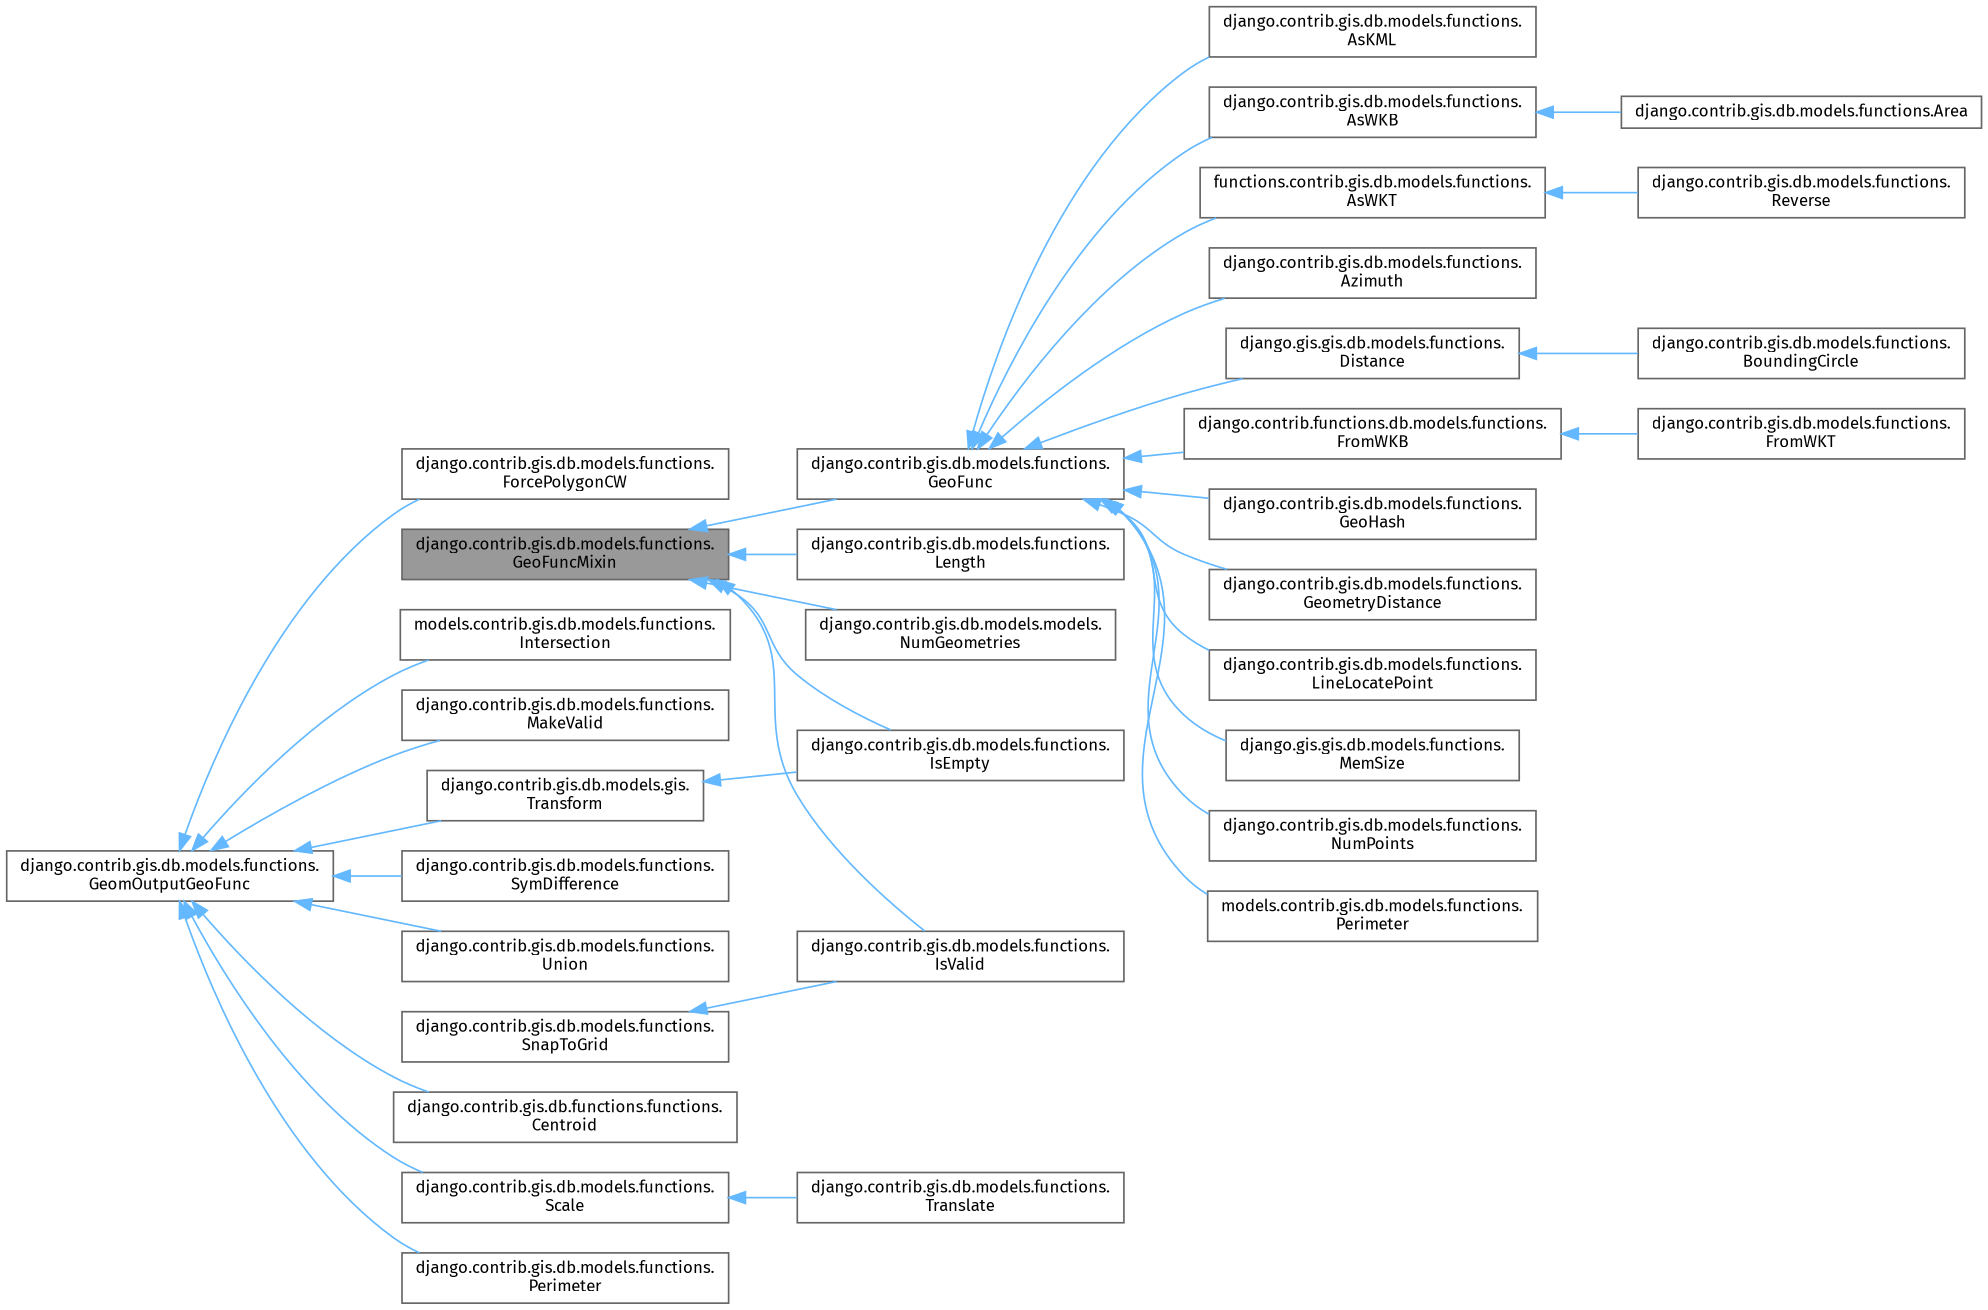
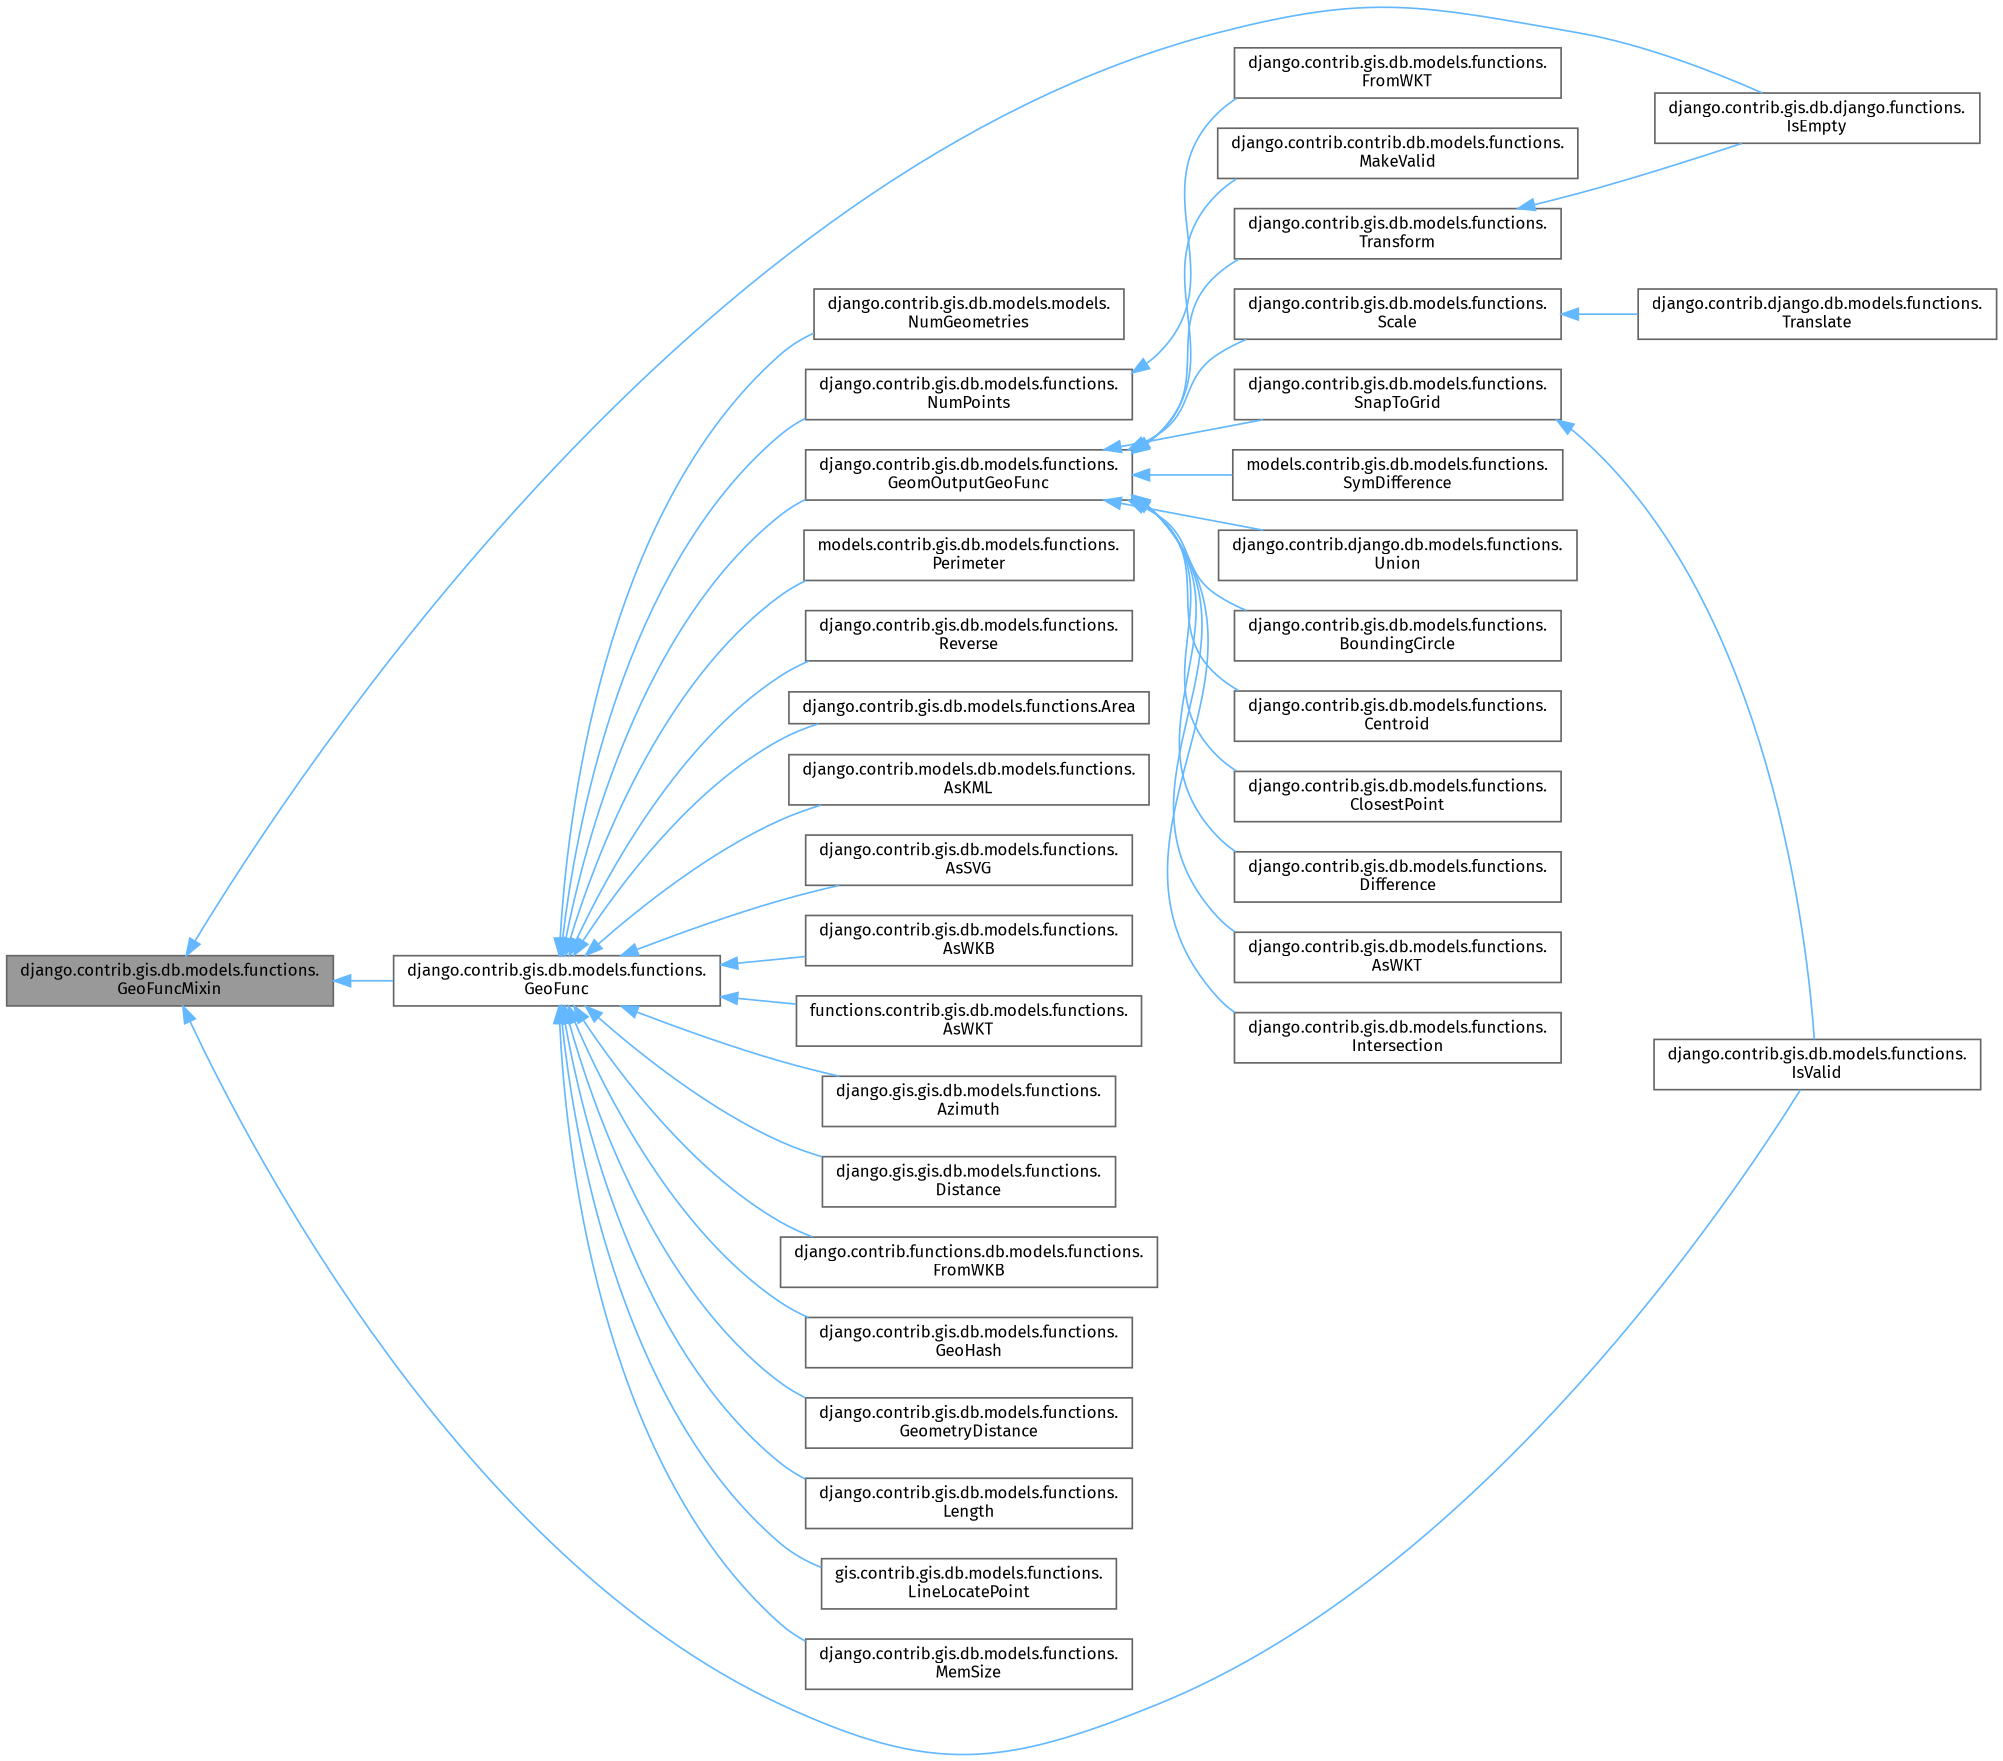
node "django.contrib.gis.db.models.functions. AsKML": label "django.contrib.gis.db.models.functions. AsKML" -> "django.contrib.models.db.models.functions. AsKML"
edge "django.contrib.gis.db.models.functions.Area" -> "django.contrib.gis.db.models.functions. AsWKB": now "django.contrib.gis.db.models.functions.Area" -> "django.contrib.gis.db.models.functions. GeoFunc"
edge "django.contrib.gis.db.models.functions. Reverse" -> "functions.contrib.gis.db.models.functions. AsWKT": now "django.contrib.gis.db.models.functions. Reverse" -> "django.contrib.gis.db.models.functions. GeoFunc"
node "django.contrib.gis.db.models.functions. Azimuth": label "django.contrib.gis.db.models.functions. Azimuth" -> "django.gis.gis.db.models.functions. Azimuth"
edge "django.contrib.gis.db.models.functions. BoundingCircle" -> "django.gis.gis.db.models.functions. Distance": now "django.contrib.gis.db.models.functions. BoundingCircle" -> "django.contrib.gis.db.models.functions. GeomOutputGeoFunc"
edge "django.contrib.gis.db.models.functions. SnapToGrid" -> "django.contrib.gis.db.models.functions. GeomOutputGeoFunc": added
edge "django.contrib.gis.db.models.functions. FromWKT" -> "django.contrib.functions.db.models.functions. FromWKB": now "django.contrib.gis.db.models.functions. FromWKT" -> "django.contrib.gis.db.models.functions. NumPoints"
node "django.contrib.gis.db.models.functions. ForcePolygonCW": label "django.contrib.gis.db.models.functions. ForcePolygonCW" -> "django.contrib.gis.db.models.functions. AsWKT"
edge "django.contrib.gis.db.models.functions. Length" -> "django.contrib.gis.db.models.functions. GeoFuncMixin": now "django.contrib.gis.db.models.functions. Length" -> "django.contrib.gis.db.models.functions. GeoFunc"
edge "django.contrib.gis.db.models.models. NumGeometries" -> "django.contrib.gis.db.models.functions. GeoFuncMixin": now "django.contrib.gis.db.models.models. NumGeometries" -> "django.contrib.gis.db.models.functions. GeoFunc"
node "models.contrib.gis.db.models.functions. Intersection": label "models.contrib.gis.db.models.functions. Intersection" -> "django.contrib.gis.db.models.functions. Intersection"
node "django.contrib.gis.db.models.functions. LineLocatePoint": label "django.contrib.gis.db.models.functions. LineLocatePoint" -> "gis.contrib.gis.db.models.functions. LineLocatePoint"
edge "django.contrib.gis.db.models.functions. GeomOutputGeoFunc" -> "django.contrib.gis.db.models.functions. GeoFunc": added
node "django.contrib.gis.db.models.functions. MakeValid": label "django.contrib.gis.db.models.functions. MakeValid" -> "django.contrib.contrib.db.models.functions. MakeValid"
node "django.contrib.gis.db.models.functions. IsEmpty": label "django.contrib.gis.db.models.functions. IsEmpty" -> "django.contrib.gis.db.django.functions. IsEmpty"
node "django.gis.gis.db.models.functions. MemSize": label "django.gis.gis.db.models.functions. MemSize" -> "django.contrib.gis.db.models.functions. MemSize"
node "django.contrib.gis.db.models.gis. Transform": label "django.contrib.gis.db.models.gis. Transform" -> "django.contrib.gis.db.models.functions. Transform"
node "django.contrib.gis.db.models.functions. AsSVG": added
node "django.contrib.gis.db.models.functions. SymDifference": label "django.contrib.gis.db.models.functions. SymDifference" -> "models.contrib.gis.db.models.functions. SymDifference"
node "django.contrib.gis.db.models.functions. Difference": added
node "django.contrib.gis.db.models.functions. Union": label "django.contrib.gis.db.models.functions. Union" -> "django.contrib.django.db.models.functions. Union"
node "django.contrib.gis.db.functions.functions. Centroid": label "django.contrib.gis.db.functions.functions. Centroid" -> "django.contrib.gis.db.models.functions. Centroid"
node "django.contrib.gis.db.models.functions. Translate": label "django.contrib.gis.db.models.functions. Translate" -> "django.contrib.django.db.models.functions. Translate"
node "django.contrib.gis.db.models.functions. Perimeter": label "django.contrib.gis.db.models.functions. Perimeter" -> "django.contrib.gis.db.models.functions. ClosestPoint"
